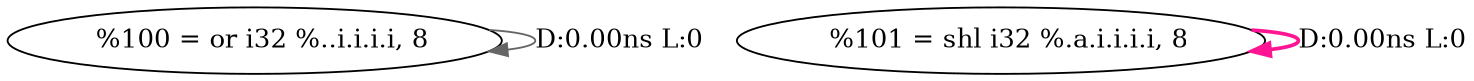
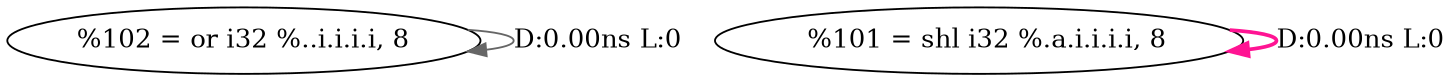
node "%100 = or i32 %..i.i.i.i, 8": label "%100 = or i32 %..i.i.i.i, 8" -> "%102 = or i32 %..i.i.i.i, 8"
